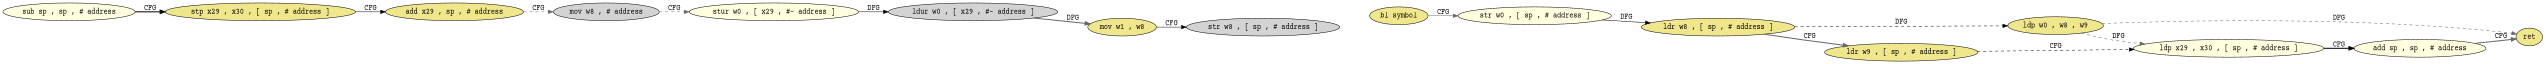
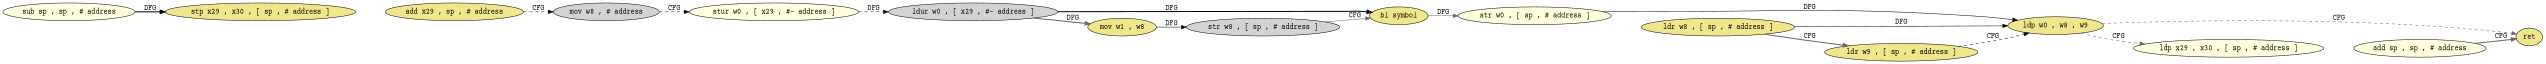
edge "sub sp , sp , # address" -> "stp x29 , x30 , [ sp , # address ]": label "CFG" -> "DFG"
edge "ldur w0 , [ x29 , #- address ]" -> "bl symbol": added, label "DFG"
edge "stp x29 , x30 , [ sp , # address ]" -> "add x29 , sp , # address": removed, label "CFG"
edge "add x29 , sp , # address" -> "mov w8 , # address": color gray40 -> black
edge "mov w8 , # address" -> "stur w0 , [ x29 , #- address ]": color gray40 -> black
edge "stur w0 , [ x29 , #- address ]" -> "ldur w0 , [ x29 , #- address ]": style solid -> dashed
edge "bl symbol" -> "str w0 , [ sp , # address ]": label "CFG" -> "DFG"
edge "ldp w0 , w8 , w9" -> "ret": label "DFG" -> "CFG"
edge "str w8 , [ sp , # address ]" -> "bl symbol": added, label "CFG"
edge "str w0 , [ sp , # address ]" -> "ldr w8 , [ sp , # address ]": now "str w0 , [ sp , # address ]" -> "ldp w0 , w8 , w9"
edge "mov w1 , w8" -> "str w8 , [ sp , # address ]": label "CFG" -> "DFG"
edge "ldr w8 , [ sp , # address ]" -> "ldp w0 , w8 , w9": style dashed -> solid
edge "ldp w0 , w8 , w9" -> "ldp x29 , x30 , [ sp , # address ]": label "DFG" -> "CFG"
edge "ldp x29 , x30 , [ sp , # address ]" -> "add sp , sp , # address": removed, label "CFG"
edge "ldr w9 , [ sp , # address ]" -> "ldp x29 , x30 , [ sp , # address ]": now "ldr w9 , [ sp , # address ]" -> "ldp w0 , w8 , w9"
